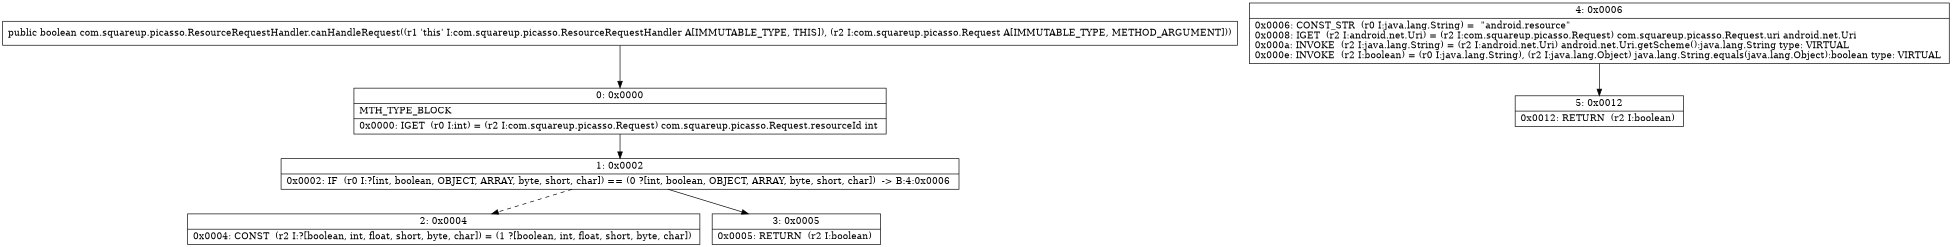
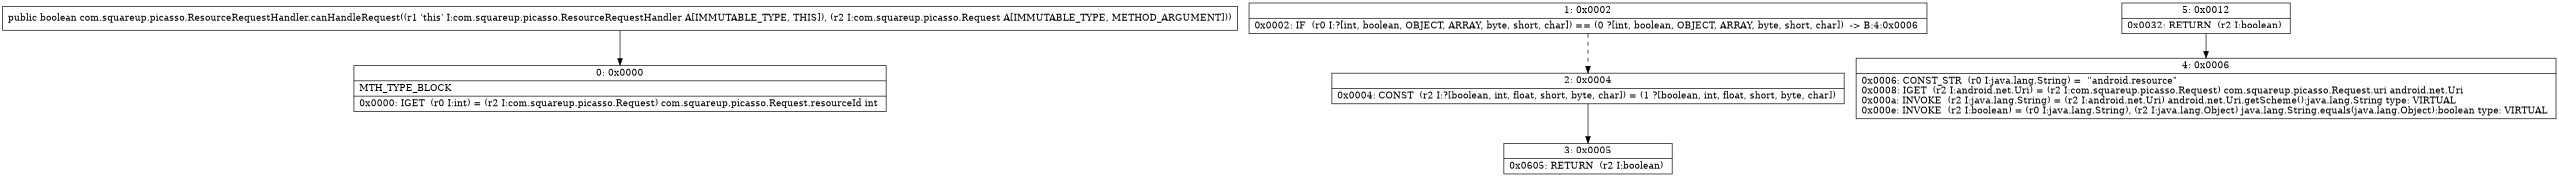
edge "4: 0x0006" -> "5: 0x0012": reversed
node "5: 0x0012": text "0x0012: RETURN  (r2 I:boolean)" -> "0x0032: RETURN  (r2 I:boolean)"
edge "0: 0x0000" -> "1: 0x0002": removed
edge "1: 0x0002" -> "3: 0x0005": now "2: 0x0004" -> "3: 0x0005"
node "3: 0x0005": text "0x0005: RETURN  (r2 I:boolean)" -> "0x0605: RETURN  (r2 I:boolean)"
